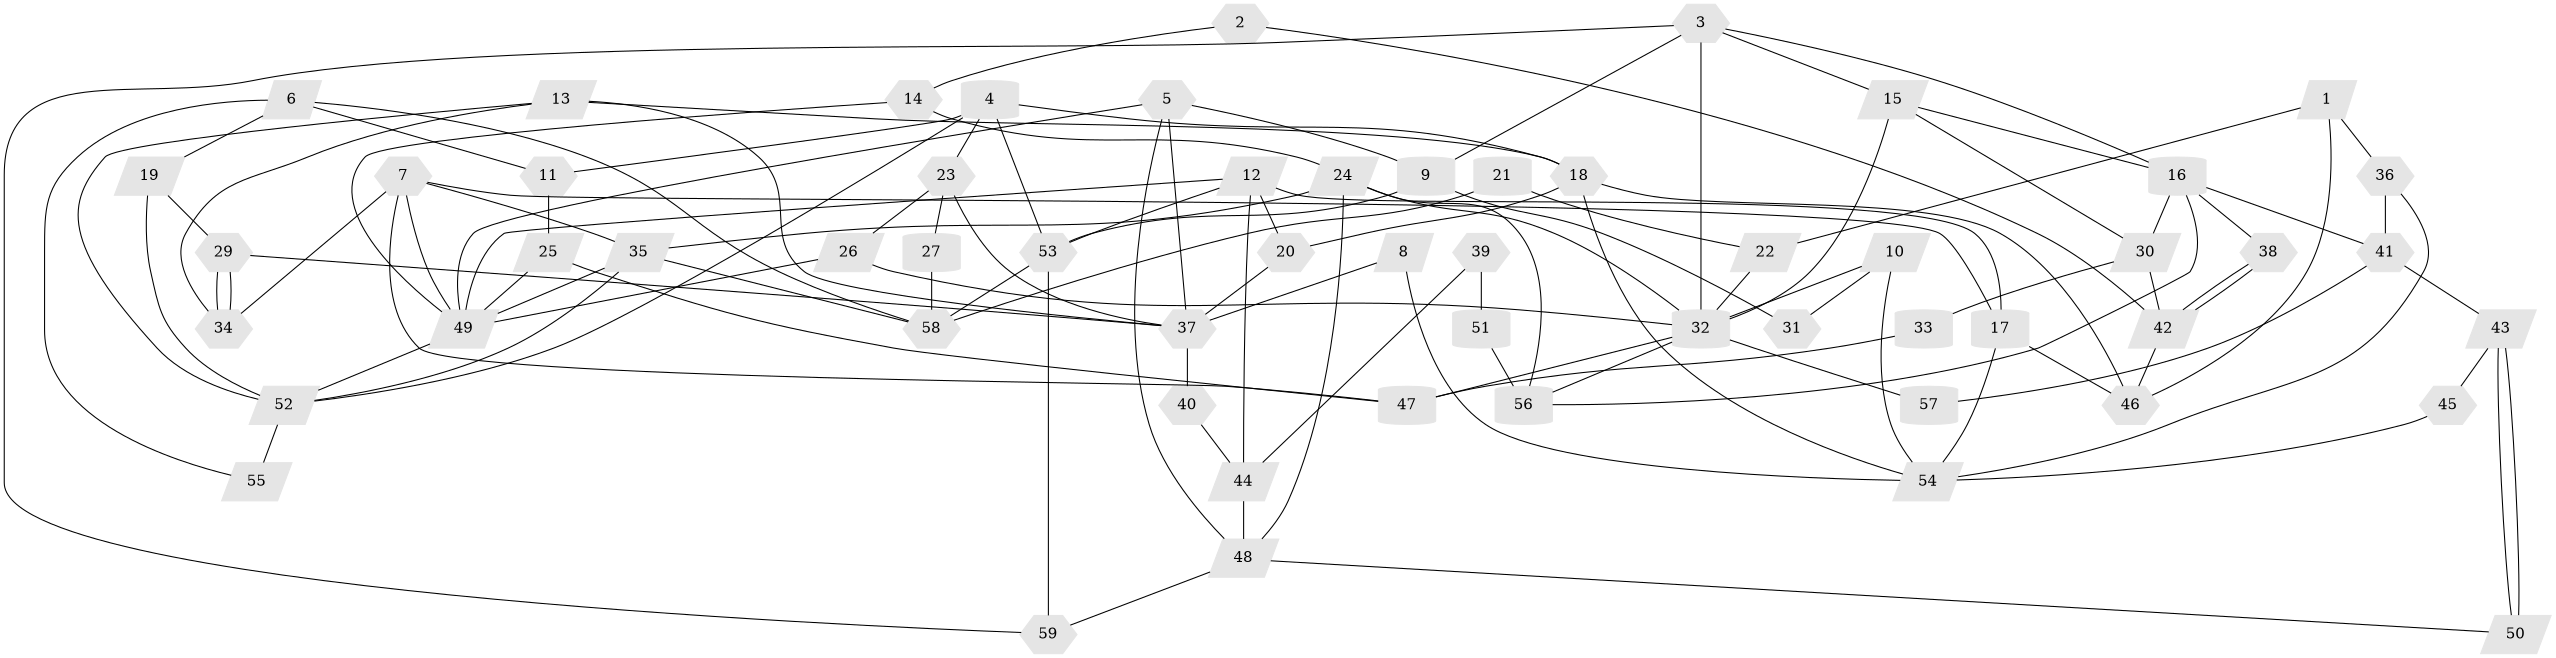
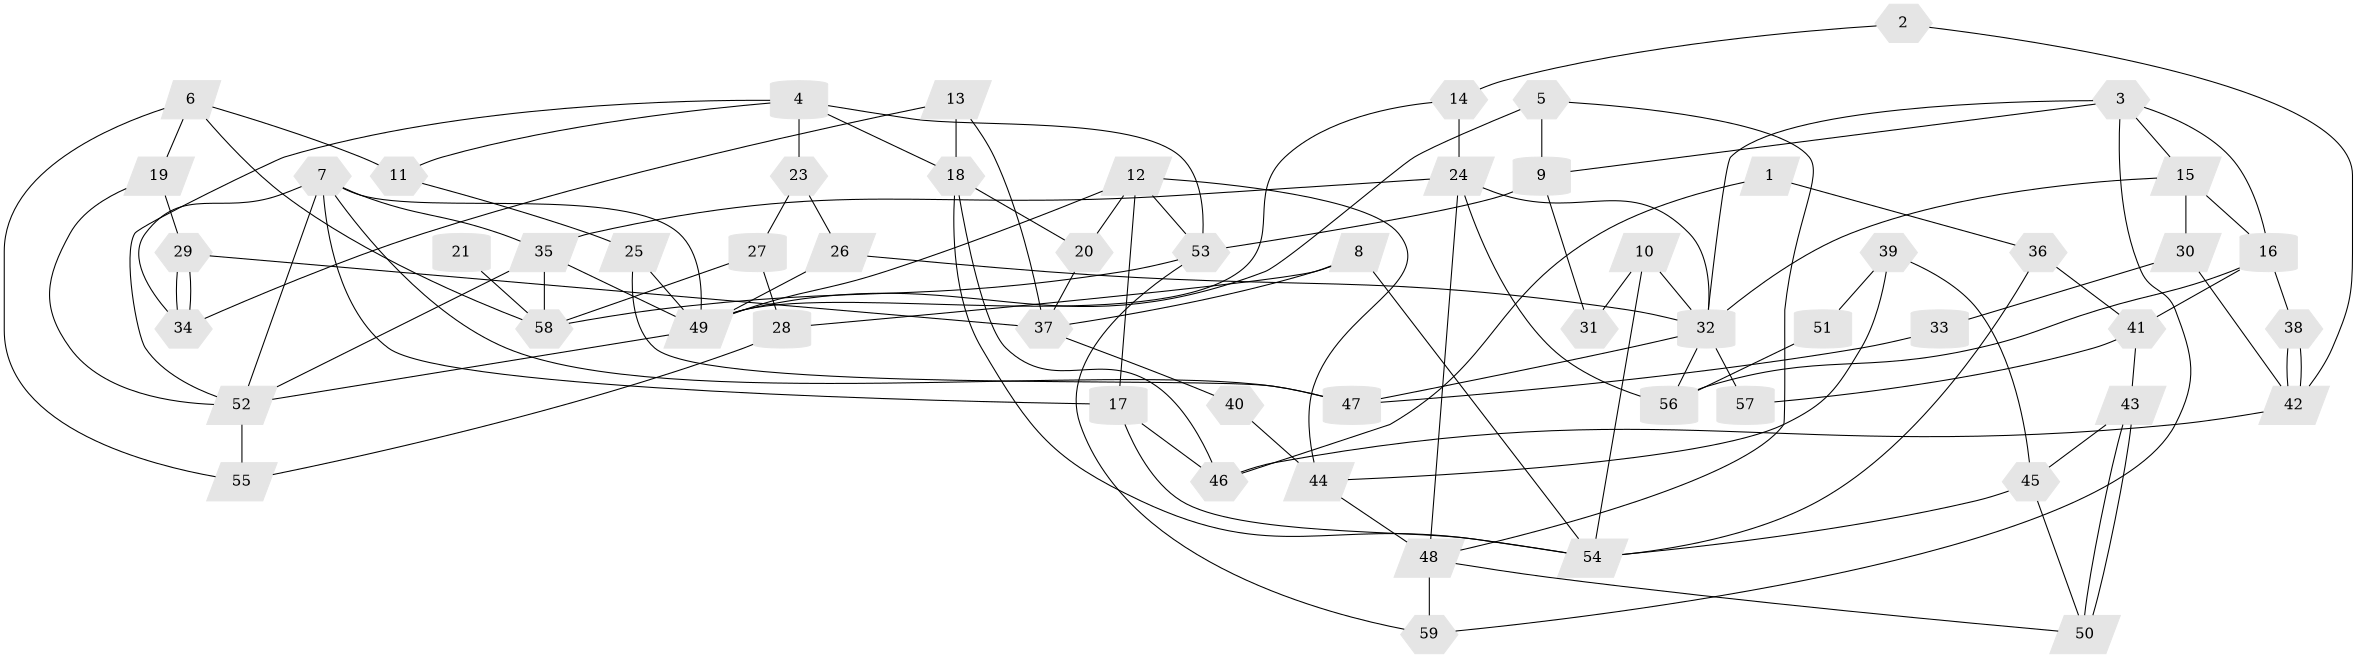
edge "13" -- "52": now "7" -- "52"
edge "5" -- "37": removed
edge "16" -- "30": removed
node "22": removed
edge "23" -- "37": removed
node "28": added
edge "39" -- "45": added
edge "45" -- "50": added
